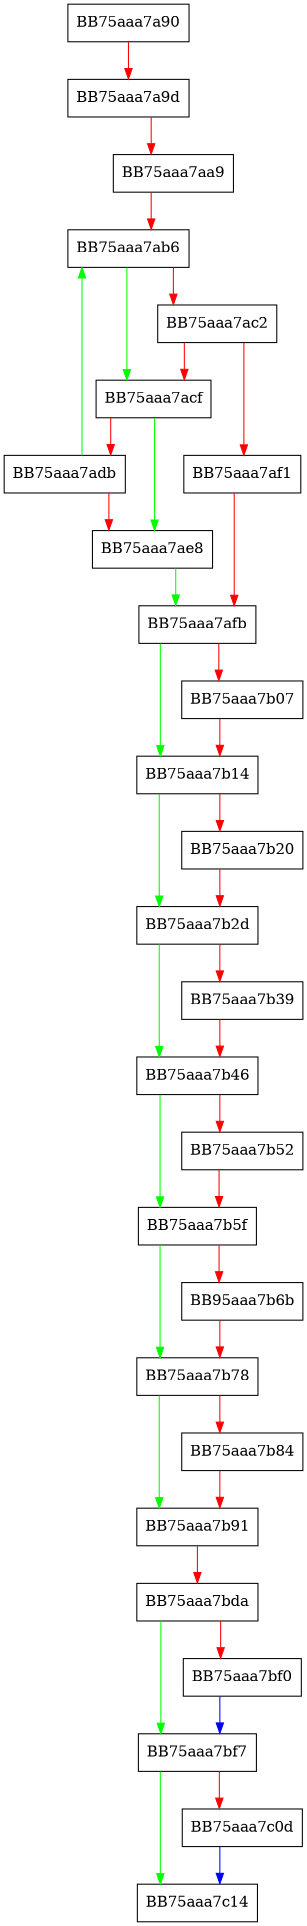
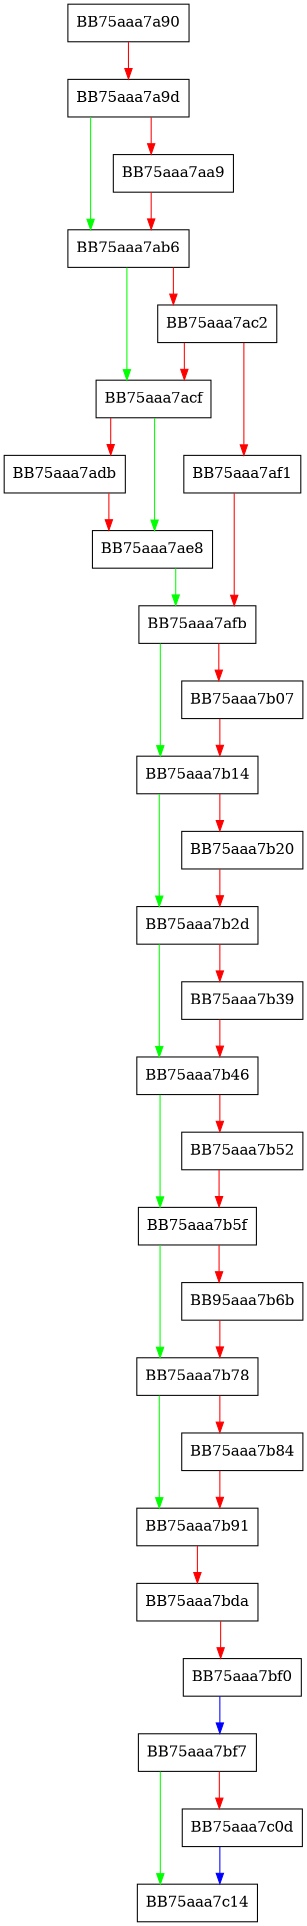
edge "BB75aaa7adb" -> "BB75aaa7ab6": now "BB75aaa7a9d" -> "BB75aaa7ab6"
edge "BB75aaa7bda" -> "BB75aaa7bf7": removed
